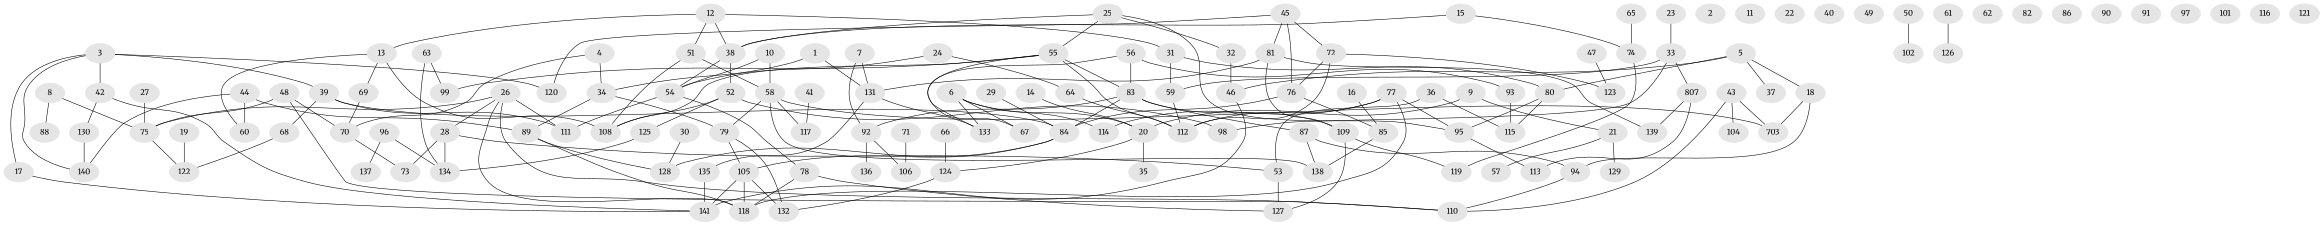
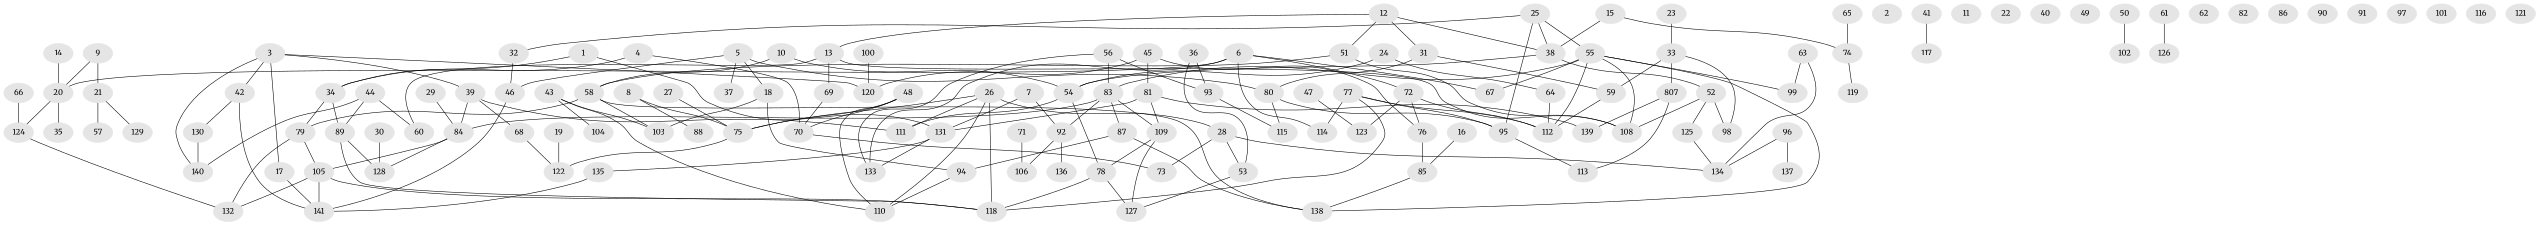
edge "45" -- "72": now "6" -- "72"
node "100": added
edge "76" -- "84": removed
edge "36" -- "115": now "36" -- "93"
edge "58" -- "117": removed
node "703": label "703" -> "103"
edge "109" -- "119": now "109" -- "78"
edge "55" -- "138": added
